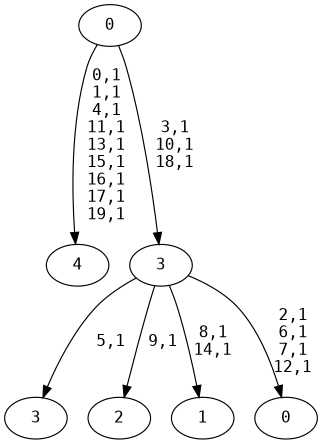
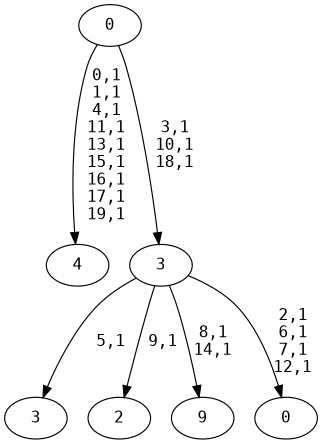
node "1": label "1" -> "9"
